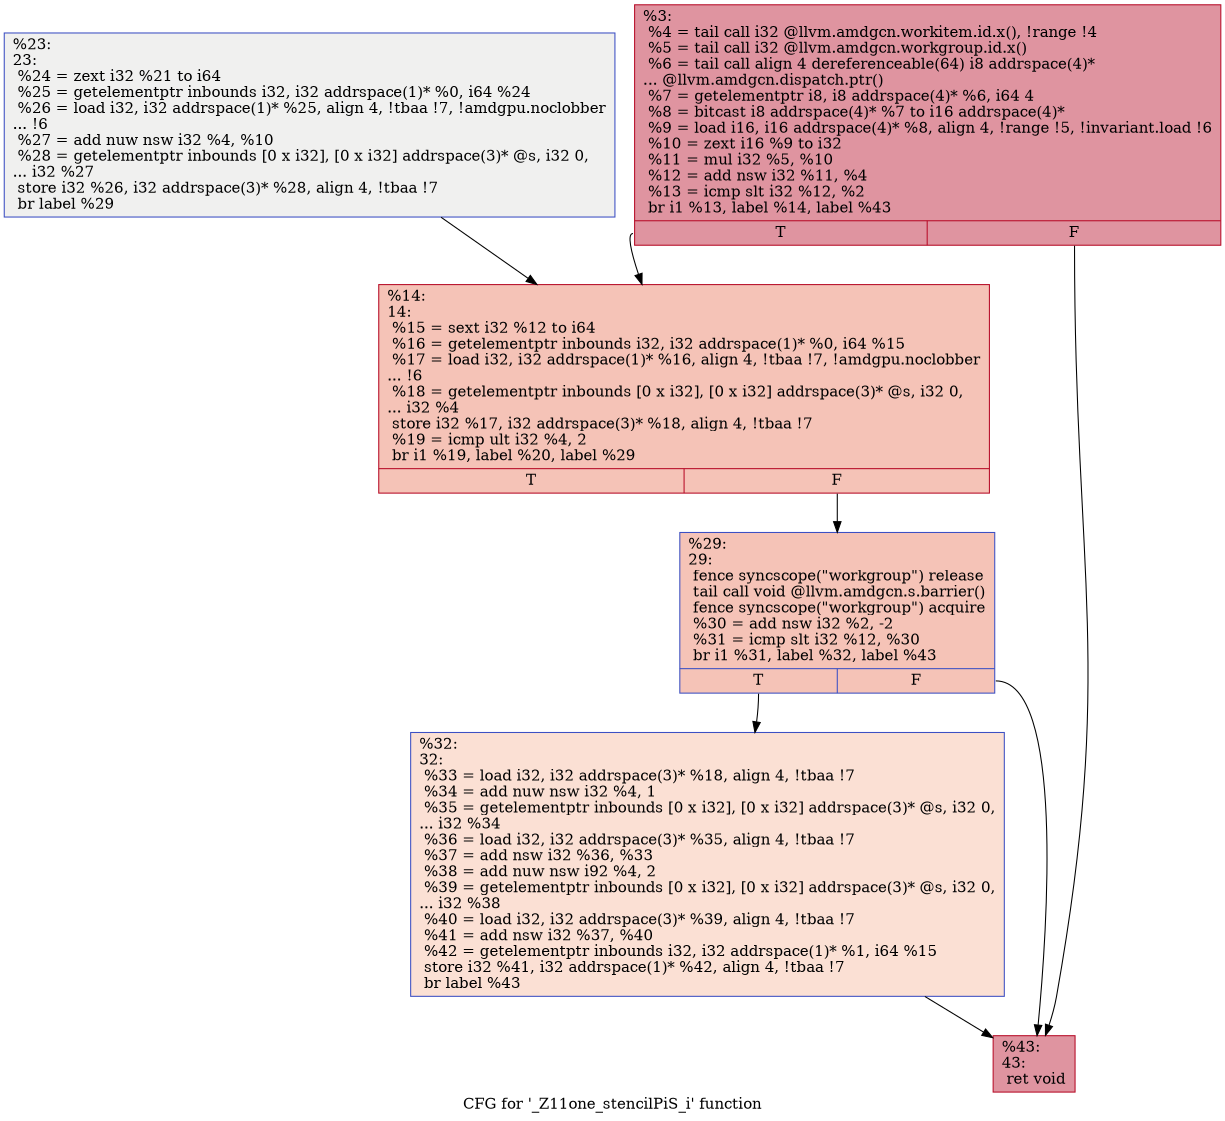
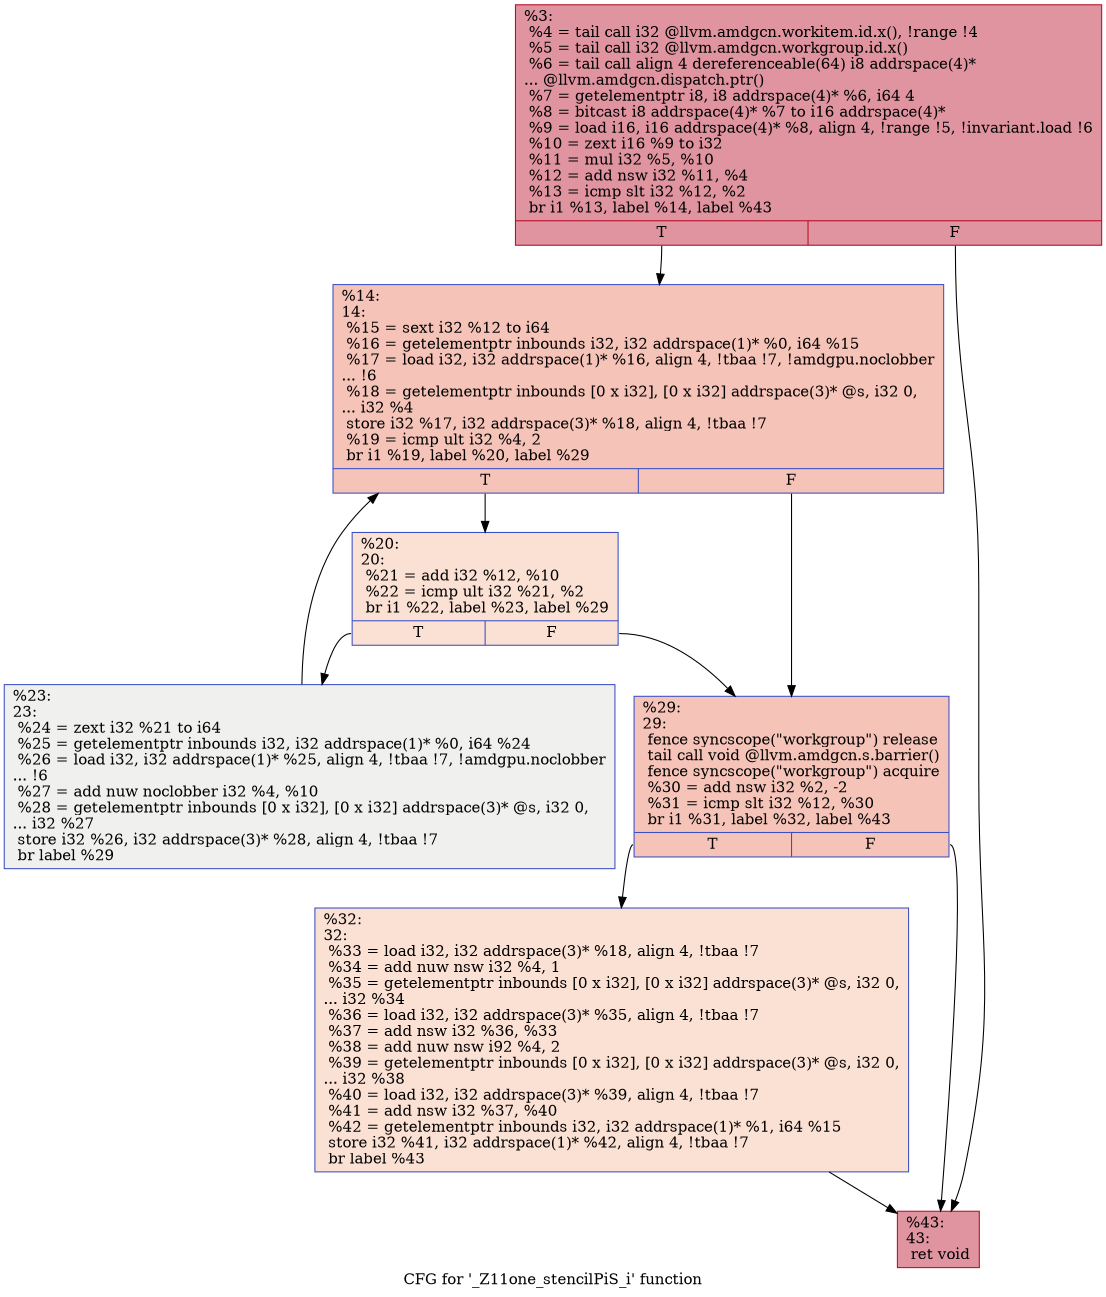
node "%23:": text "%27 = add nuw nsw i32 %4, %10" -> "%27 = add nuw noclobber i32 %4, %10"
node "%14:": color #b70d28ff -> #3d50c3ff
node "%20:": added
